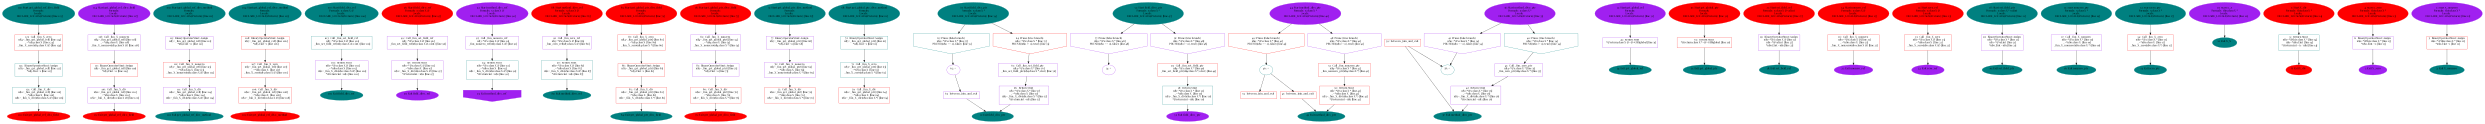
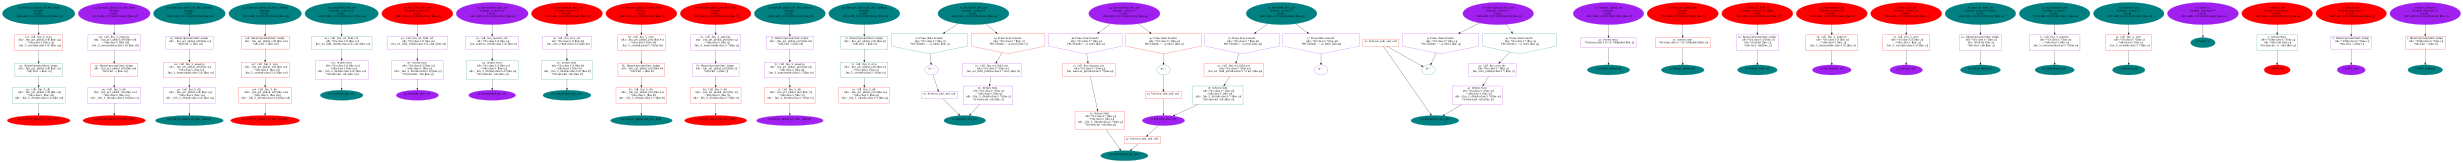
edge "46: +" -> "47:  between_join_and_exit": now "53: Exit field_div0_ptr" -> "47:  between_join_and_exit"
node "93: Exit method_div1_ref": shape invhouse -> ellipse
edge "55:  between_join_and_exit" -> "53: Exit field_div0_ptr": added
node "74: Exit get_global_ptr_div1_method": added
